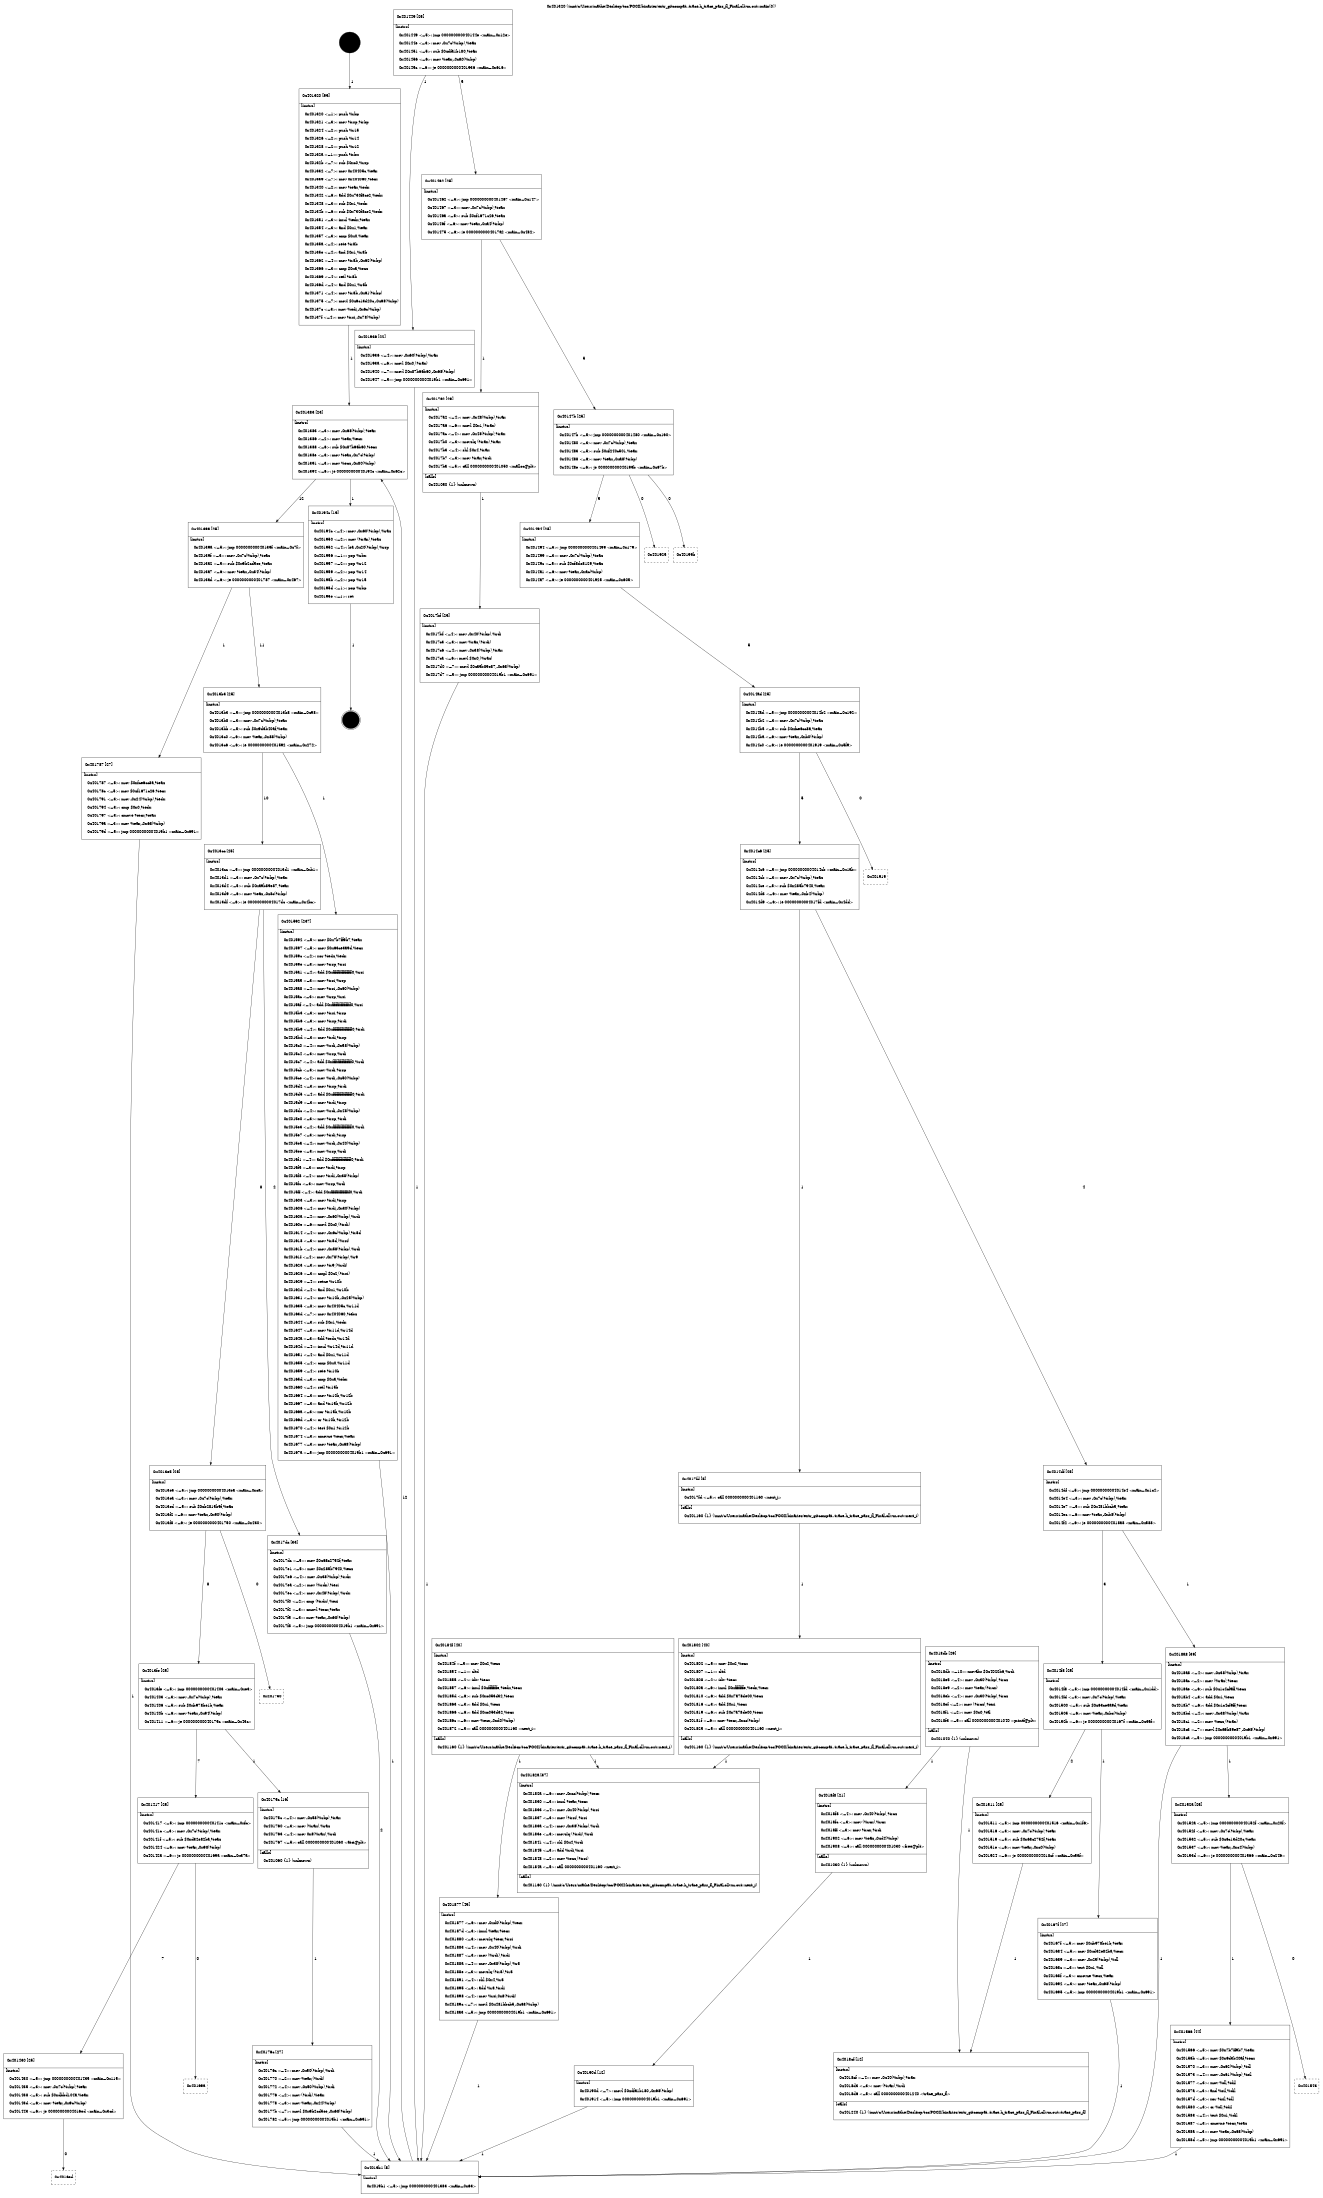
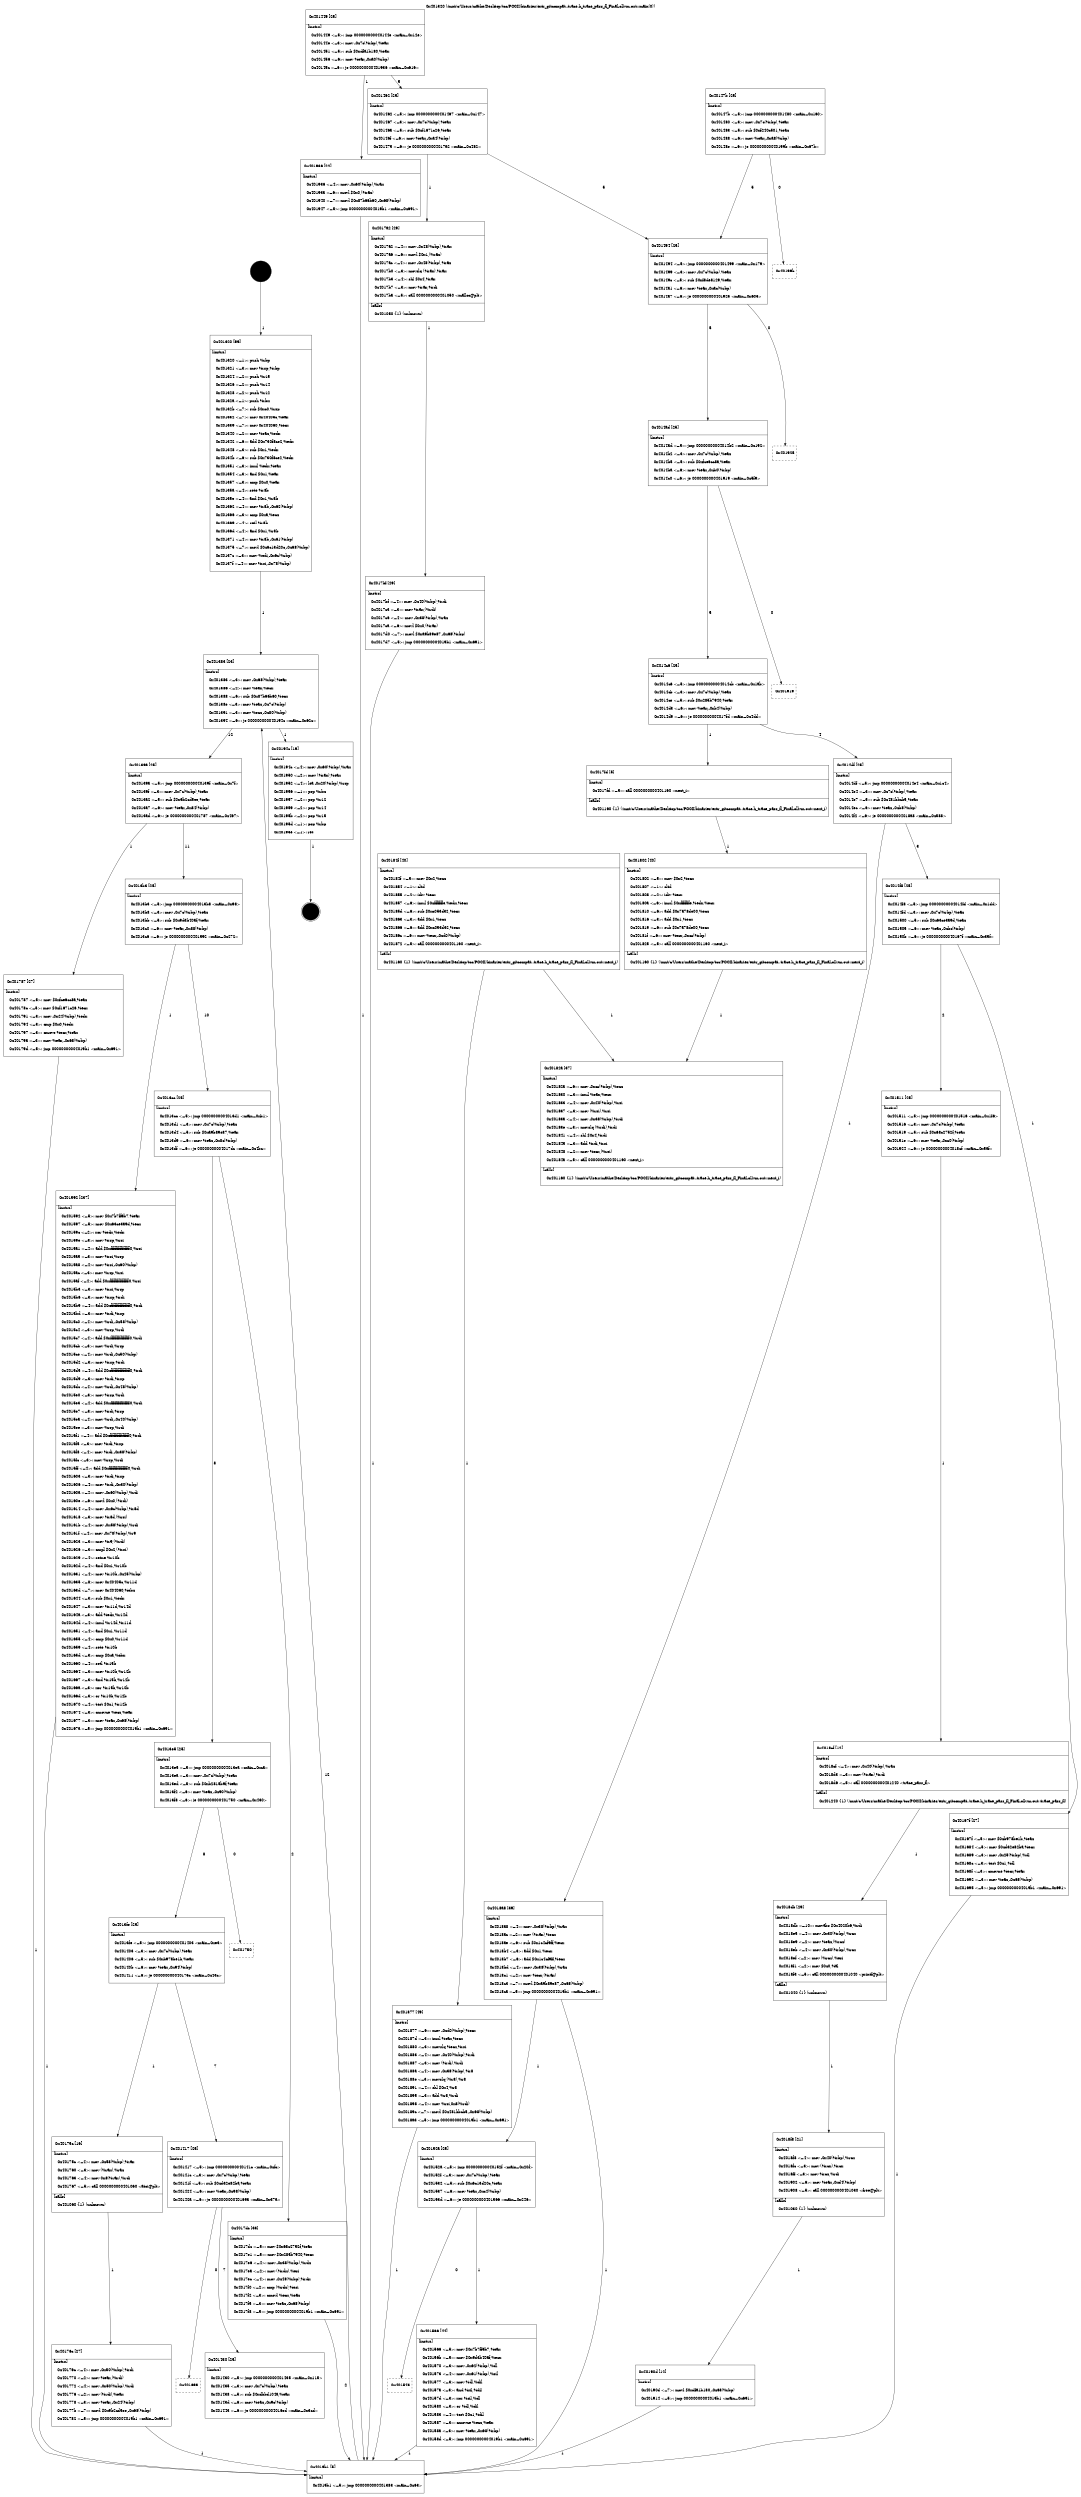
edge "0x401462 [25]" -> "0x40147b [25]": now "0x401462 [25]" -> "0x401494 [25]"
edge "0x40147b [25]" -> "0x401925": now "0x401494 [25]" -> "0x401925"
edge "0x4018db [29]" -> "0x4018cf [12]": reversed
node "0x4016ed": removed
